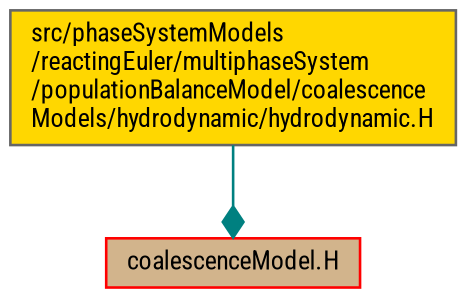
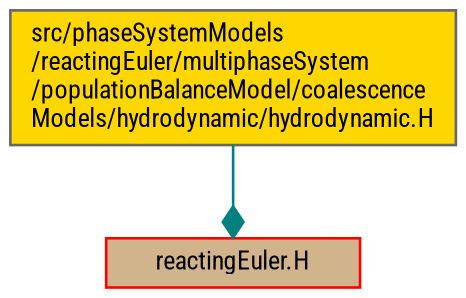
node "coalescenceModel.H": label "coalescenceModel.H" -> "reactingEuler.H"
